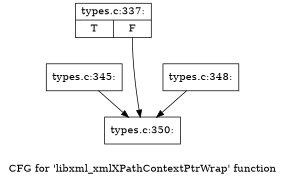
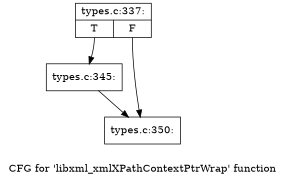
edge "types.c:337:" -> "types.c:345:": added
node "types.c:348:": removed
